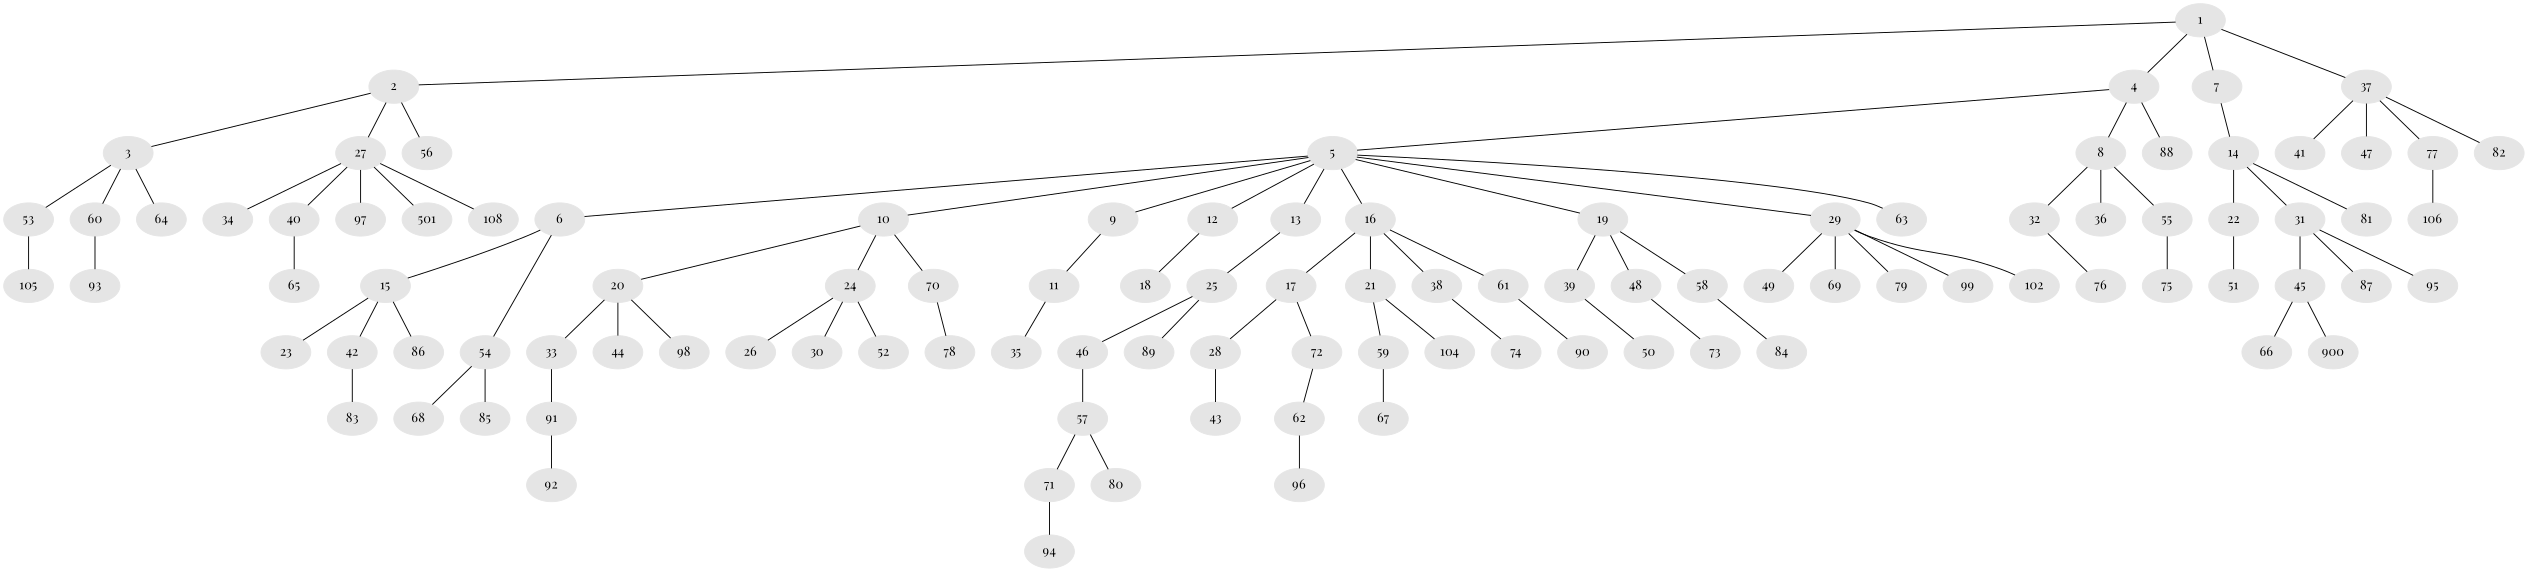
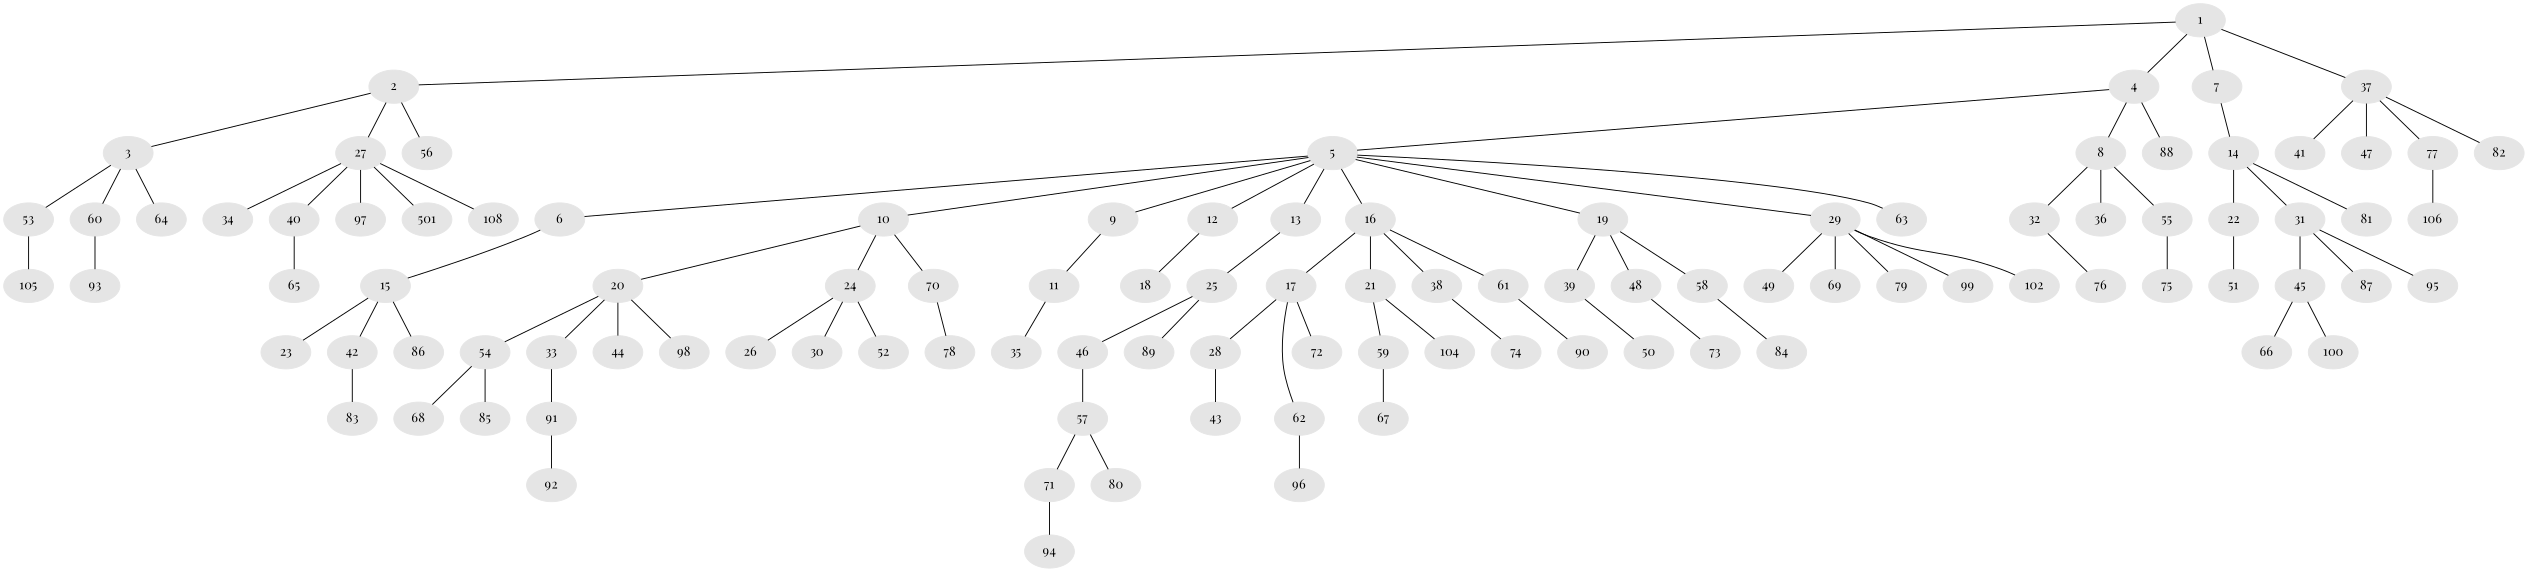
edge "6" -- "54": now "20" -- "54"
node "900": label "900" -> "100"
edge "72" -- "62": now "17" -- "62"
